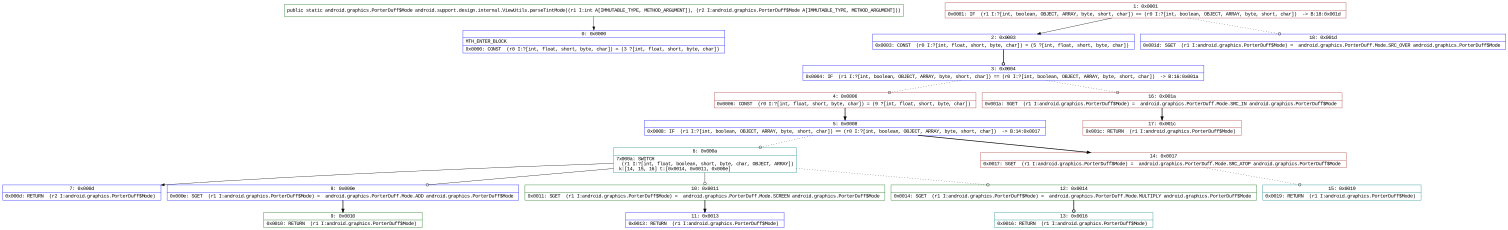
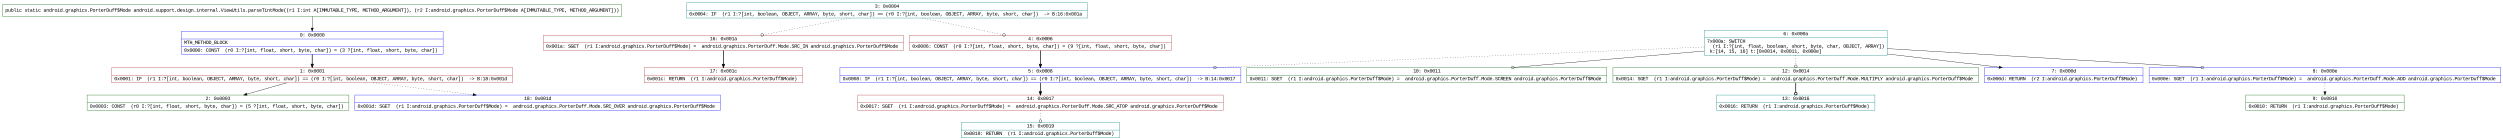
edge "1: 0x0001" -> "18: 0x001d": arrowhead odot -> normal
node "0: 0x0000": text "MTH_ENTER_BLOCK" -> "MTH_METHOD_BLOCK"
node "2: 0x0003": color blue -> darkgreen
edge "2: 0x0003" -> "3: 0x0004": removed
edge "0: 0x0000" -> "1: 0x0001": added
node "3: 0x0004": color blue -> teal
edge "5: 0x0008" -> "6: 0x000a": reversed
edge "8: 0x000e" -> "9: 0x0010": style bold -> dotted
node "11: 0x0013": removed
